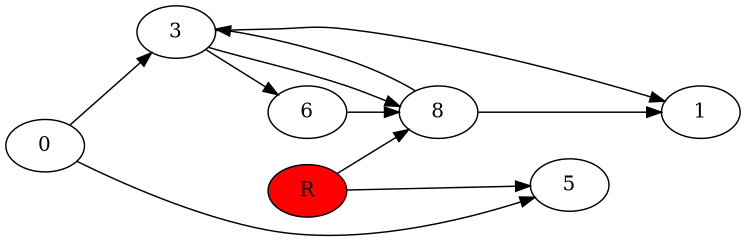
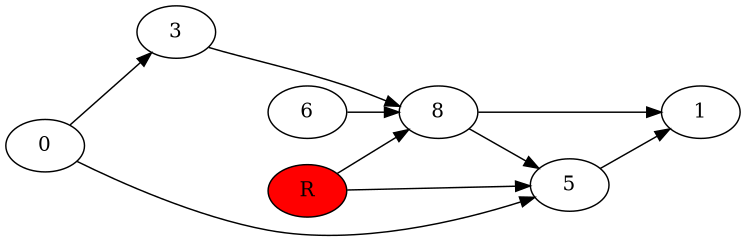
edge "3" -> "1": now "5" -> "1"
edge "8" -> "3": now "8" -> "5"
edge "3" -> "6": removed
